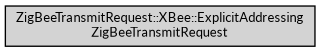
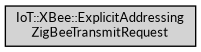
node "ZigBeeTransmitRequest::XBee::ExplicitAddressing ZigBeeTransmitRequest": label "ZigBeeTransmitRequest::XBee::ExplicitAddressing ZigBeeTransmitRequest" -> "IoT::XBee::ExplicitAddressing ZigBeeTransmitRequest"
